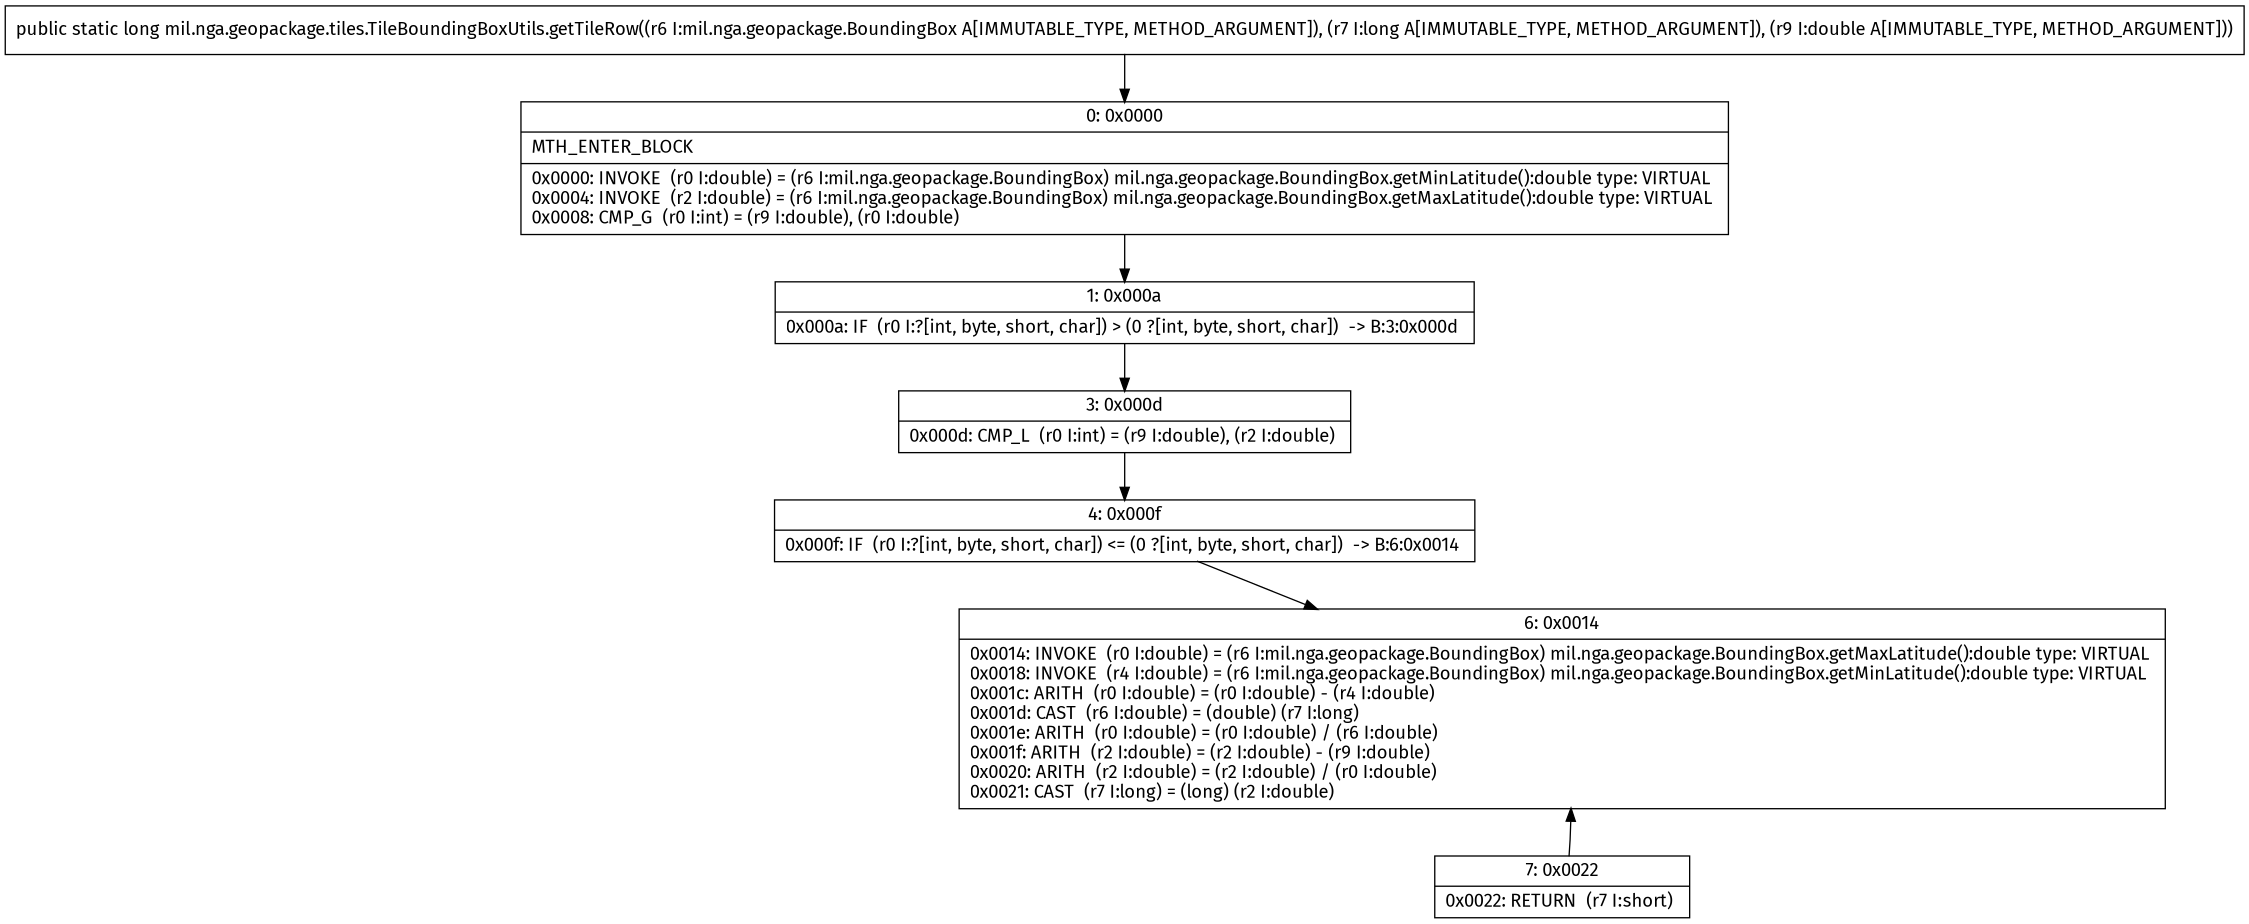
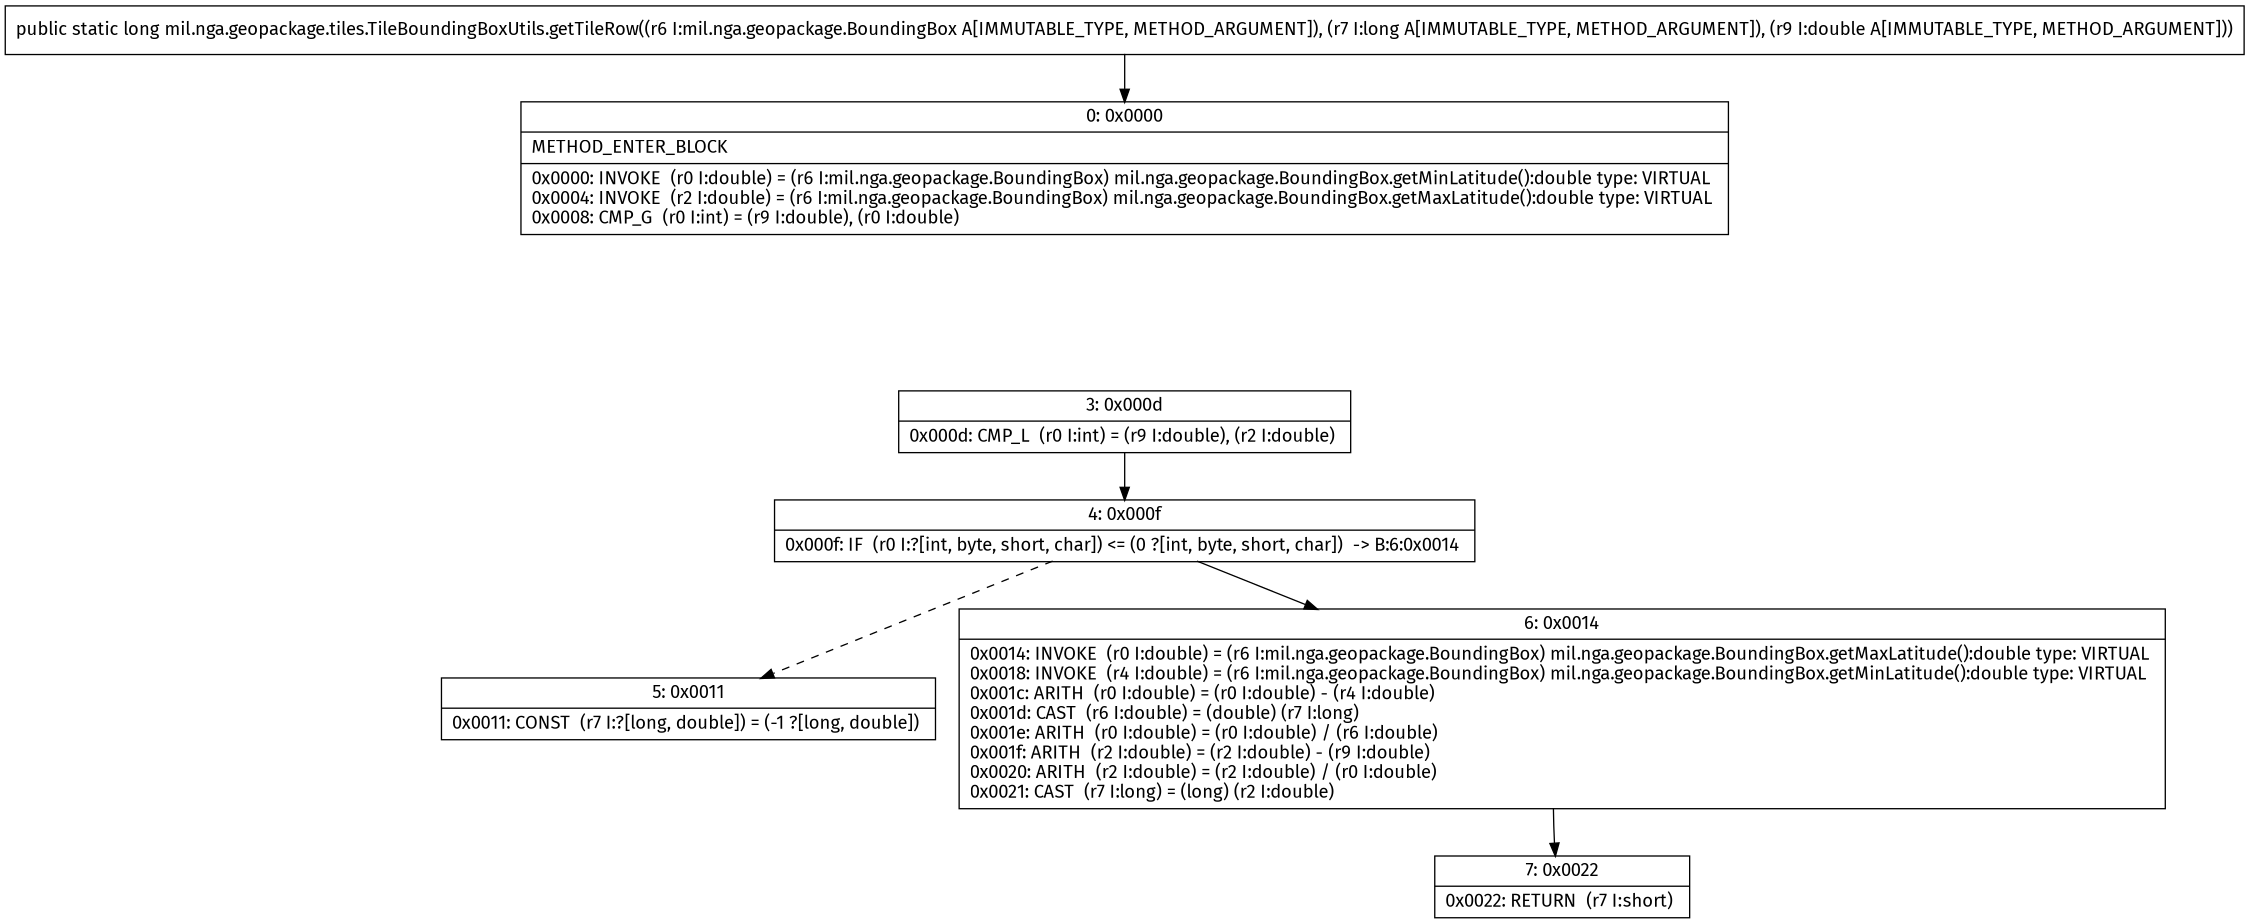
node "0: 0x0000": text "MTH_ENTER_BLOCK" -> "METHOD_ENTER_BLOCK"
node "1: 0x000a": removed
node "5: 0x0011": added
edge "7: 0x0022" -> "6: 0x0014": reversed
